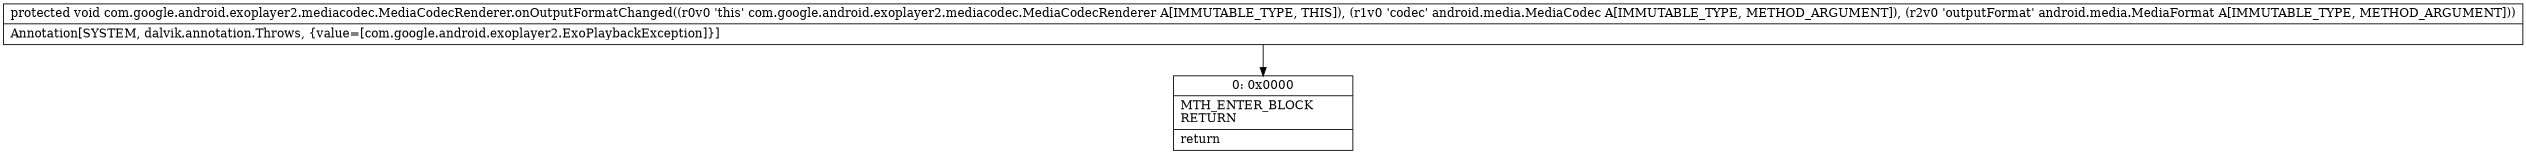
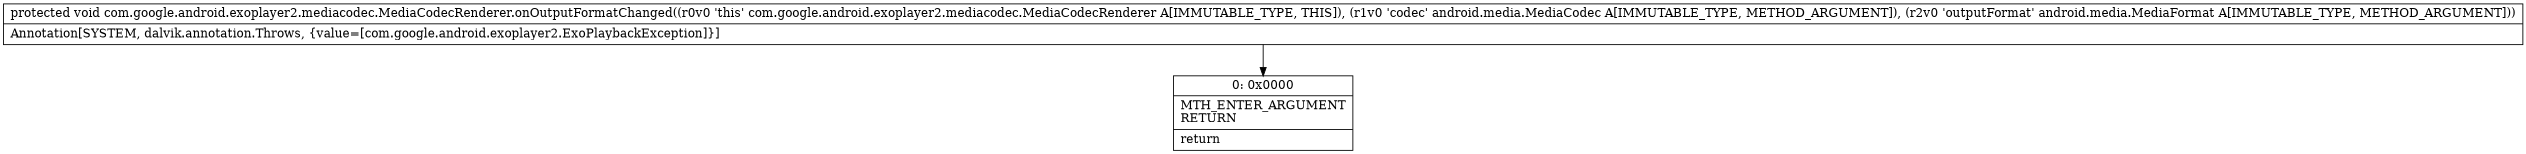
node "0: 0x0000": text "MTH_ENTER_BLOCK" -> "MTH_ENTER_ARGUMENT"
